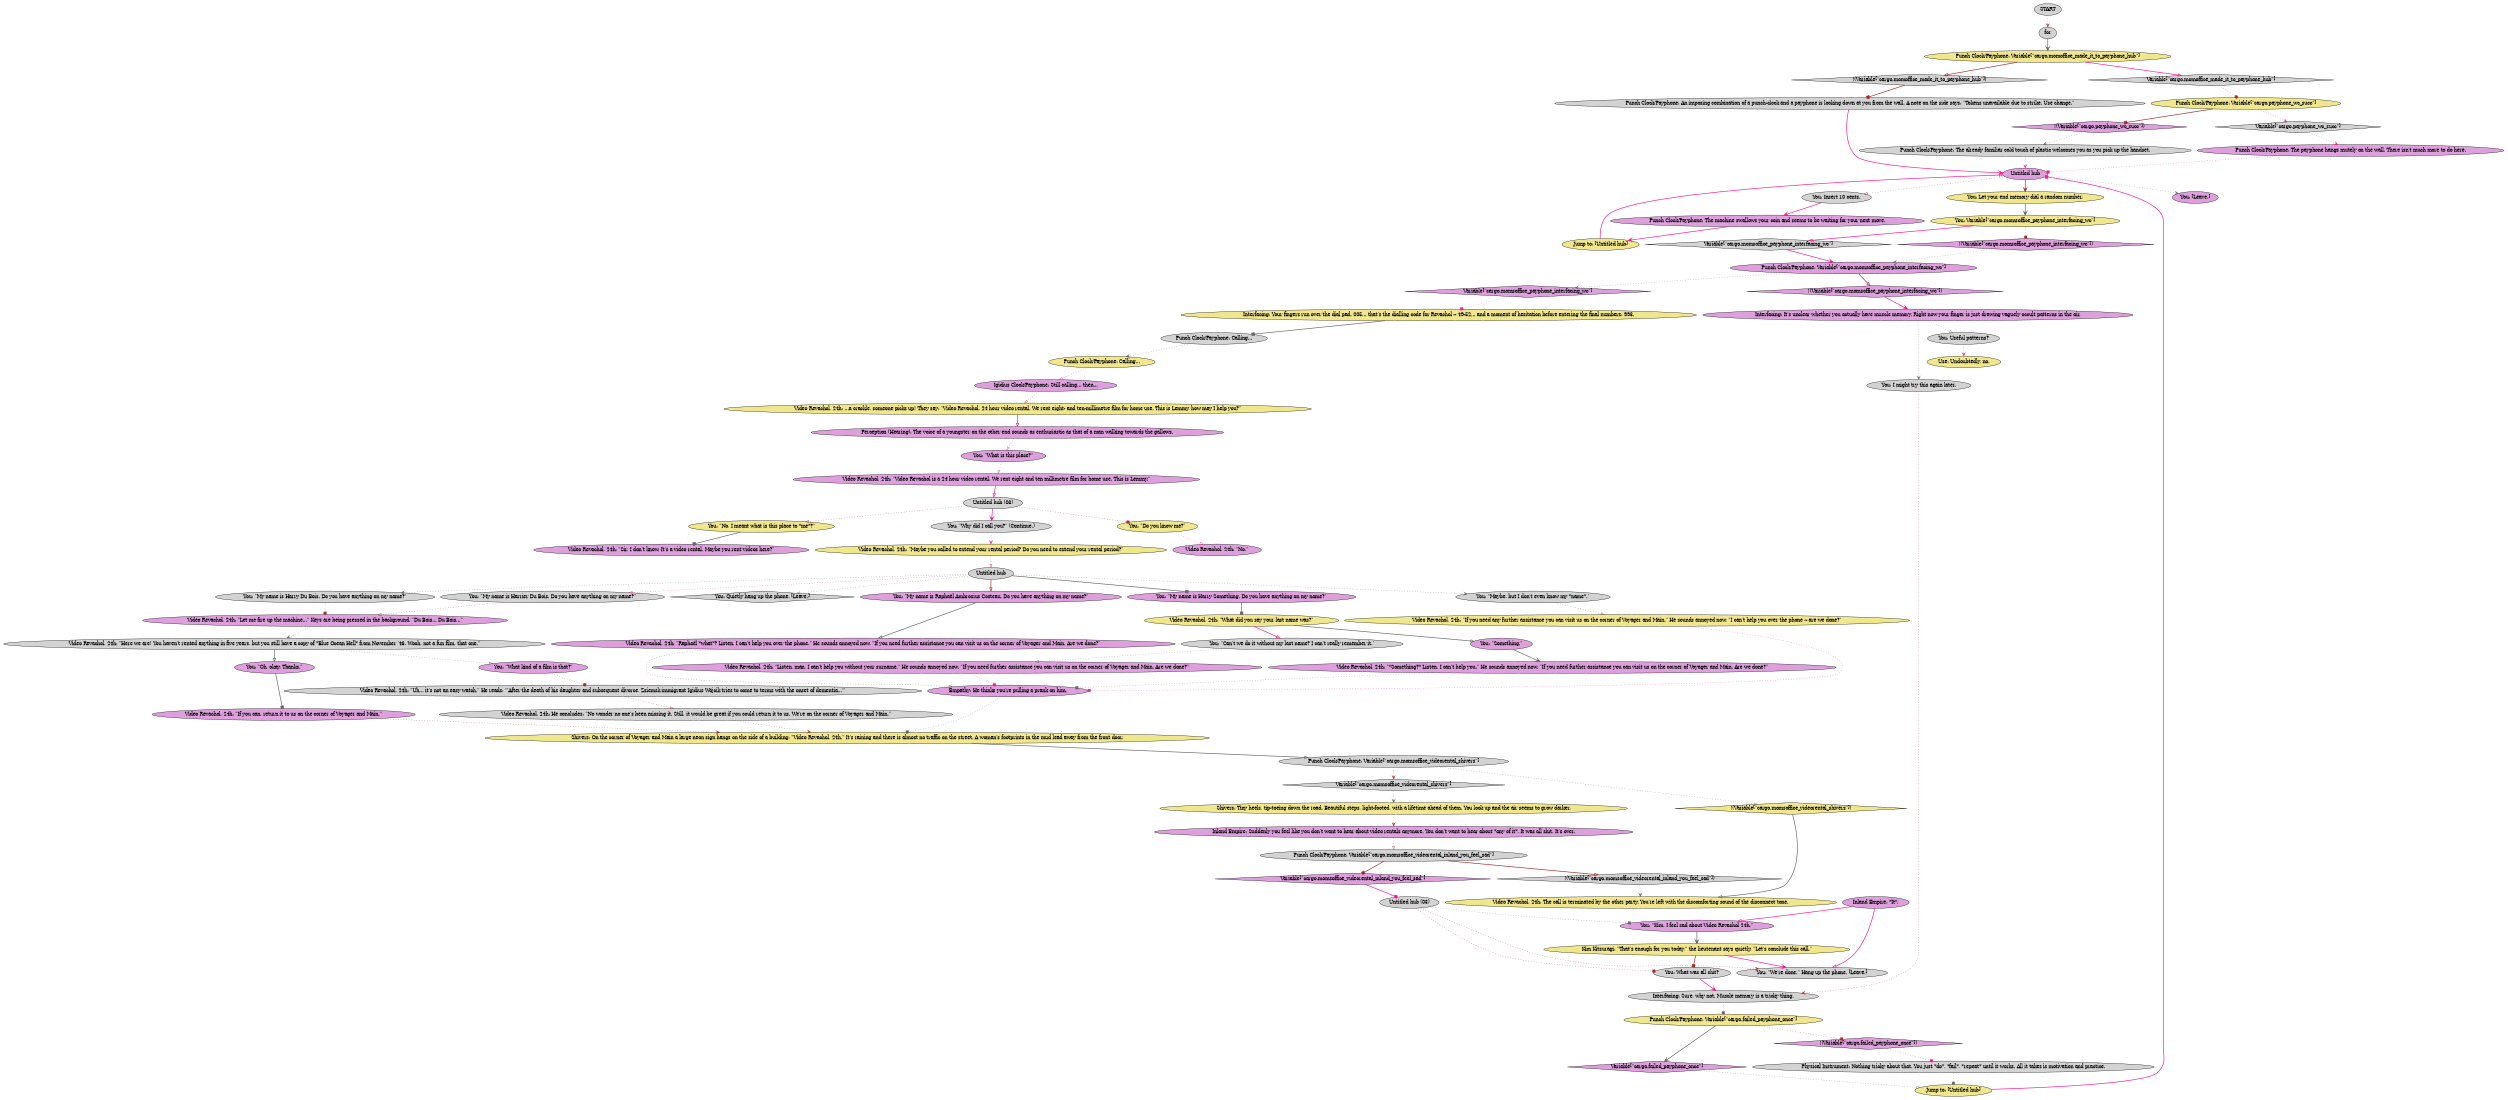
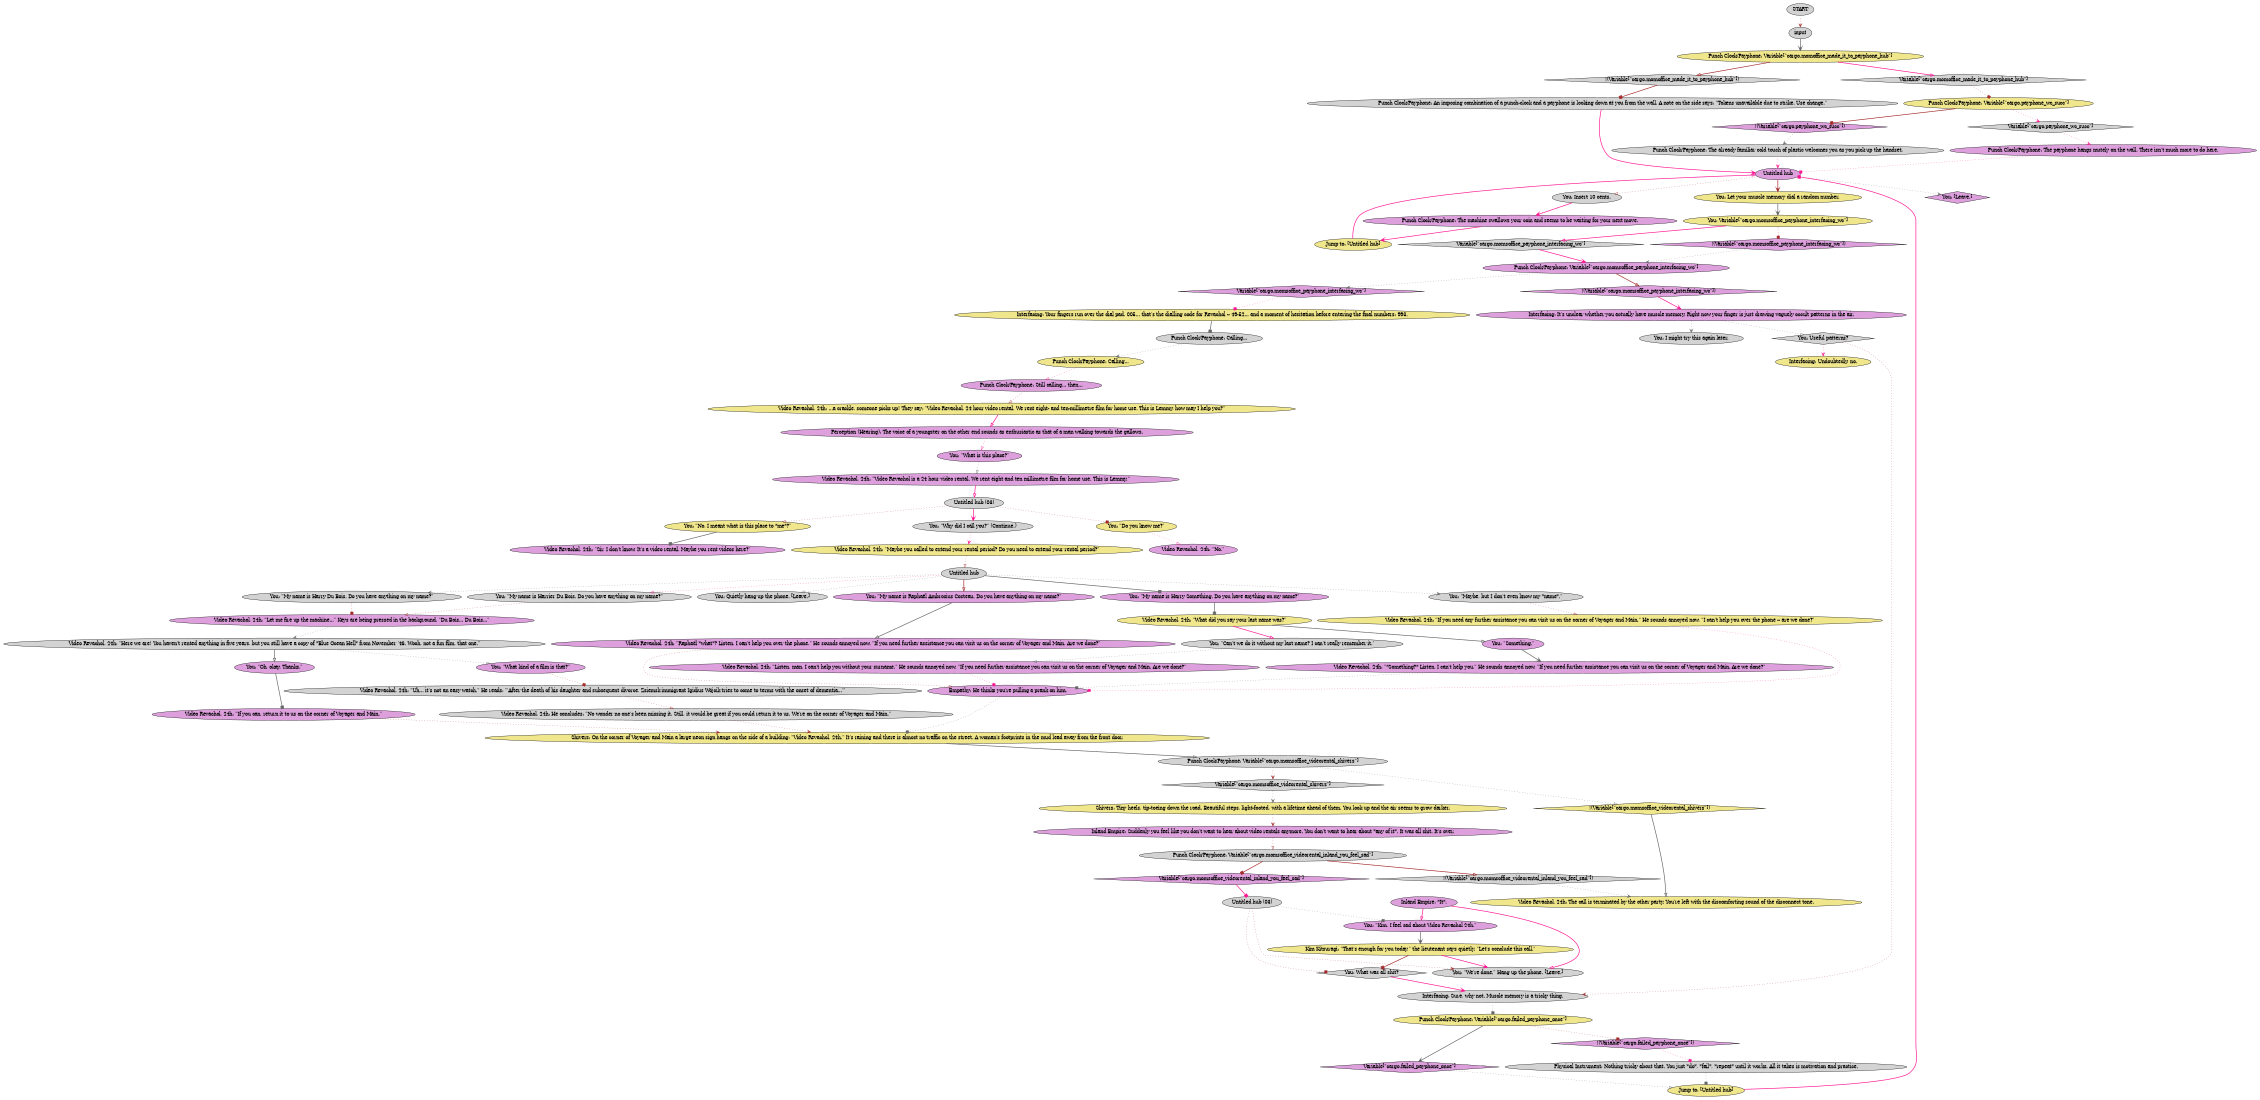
node "for": label "for" -> "input"
node "You: Let your end memory dial a random number.": label "You: Let your end memory dial a random number." -> "You: Let your muscle memory dial a random number."
node "You: [Leave.]": shape ellipse -> diamond
node "You: Useful patterns?": shape ellipse -> diamond
node "Use: Undoubtedly, no.": label "Use: Undoubtedly, no." -> "Interfacing: Undoubtedly, no."
node "Igidius Clock/Payphone: Still calling... then...": label "Igidius Clock/Payphone: Still calling... then..." -> "Punch Clock/Payphone: Still calling... then..."
node "You: Quietly hang up the phone. [Leave.]": shape diamond -> ellipse
edge "You: I might try this again later." -> "Interfacing: Sure, why not. Muscle memory is a tricky thing.": now "You: Useful patterns?" -> "Interfacing: Sure, why not. Muscle memory is a tricky thing."
node "You: What was all shit?": shape ellipse -> diamond
